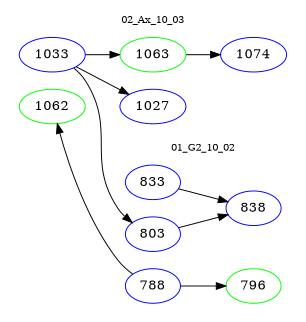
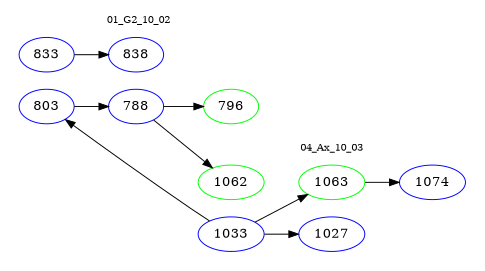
cluster "02_Ax_10_03": label "02_Ax_10_03" -> "04_Ax_10_03"
edge "803" -> "838": now "803" -> "788"
